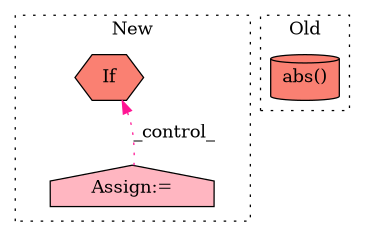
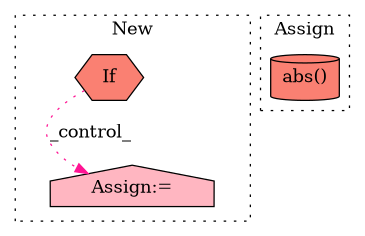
cluster "Old": label "Old" -> "Assign"
edge "Assign:=" -> "If": reversed
